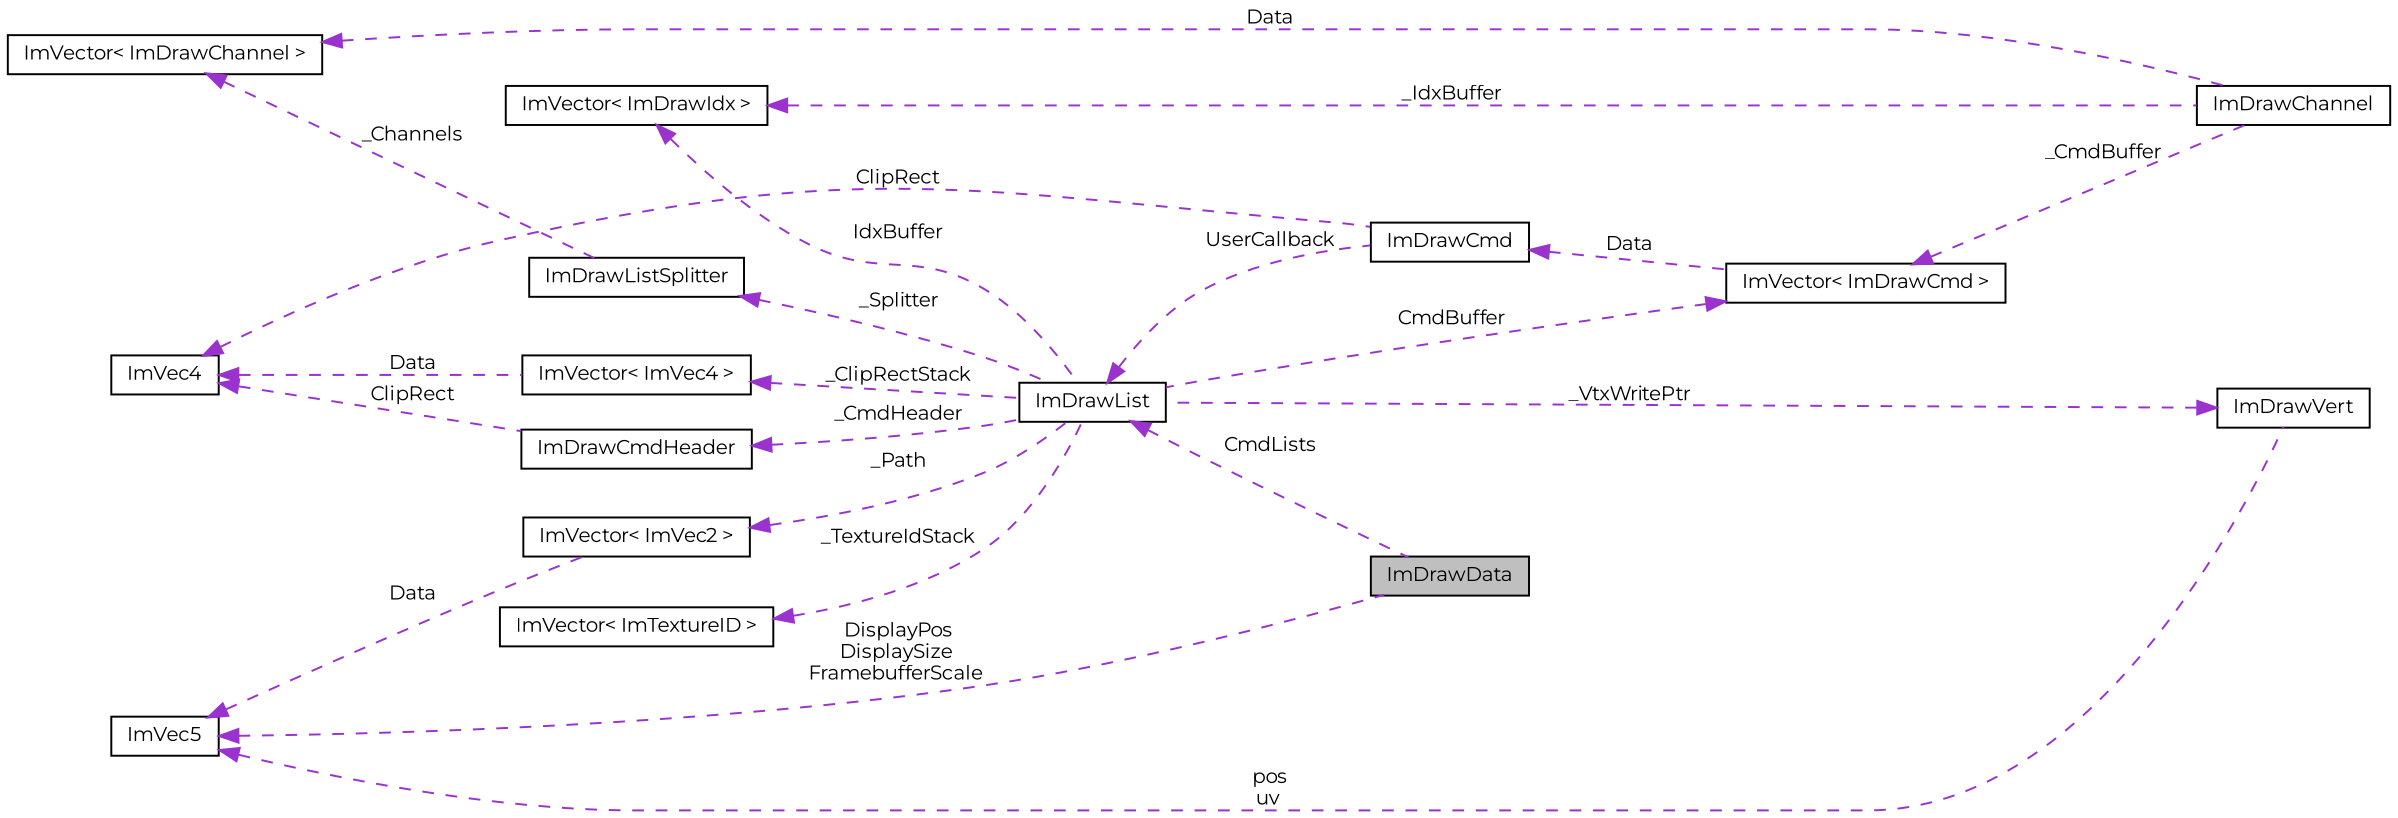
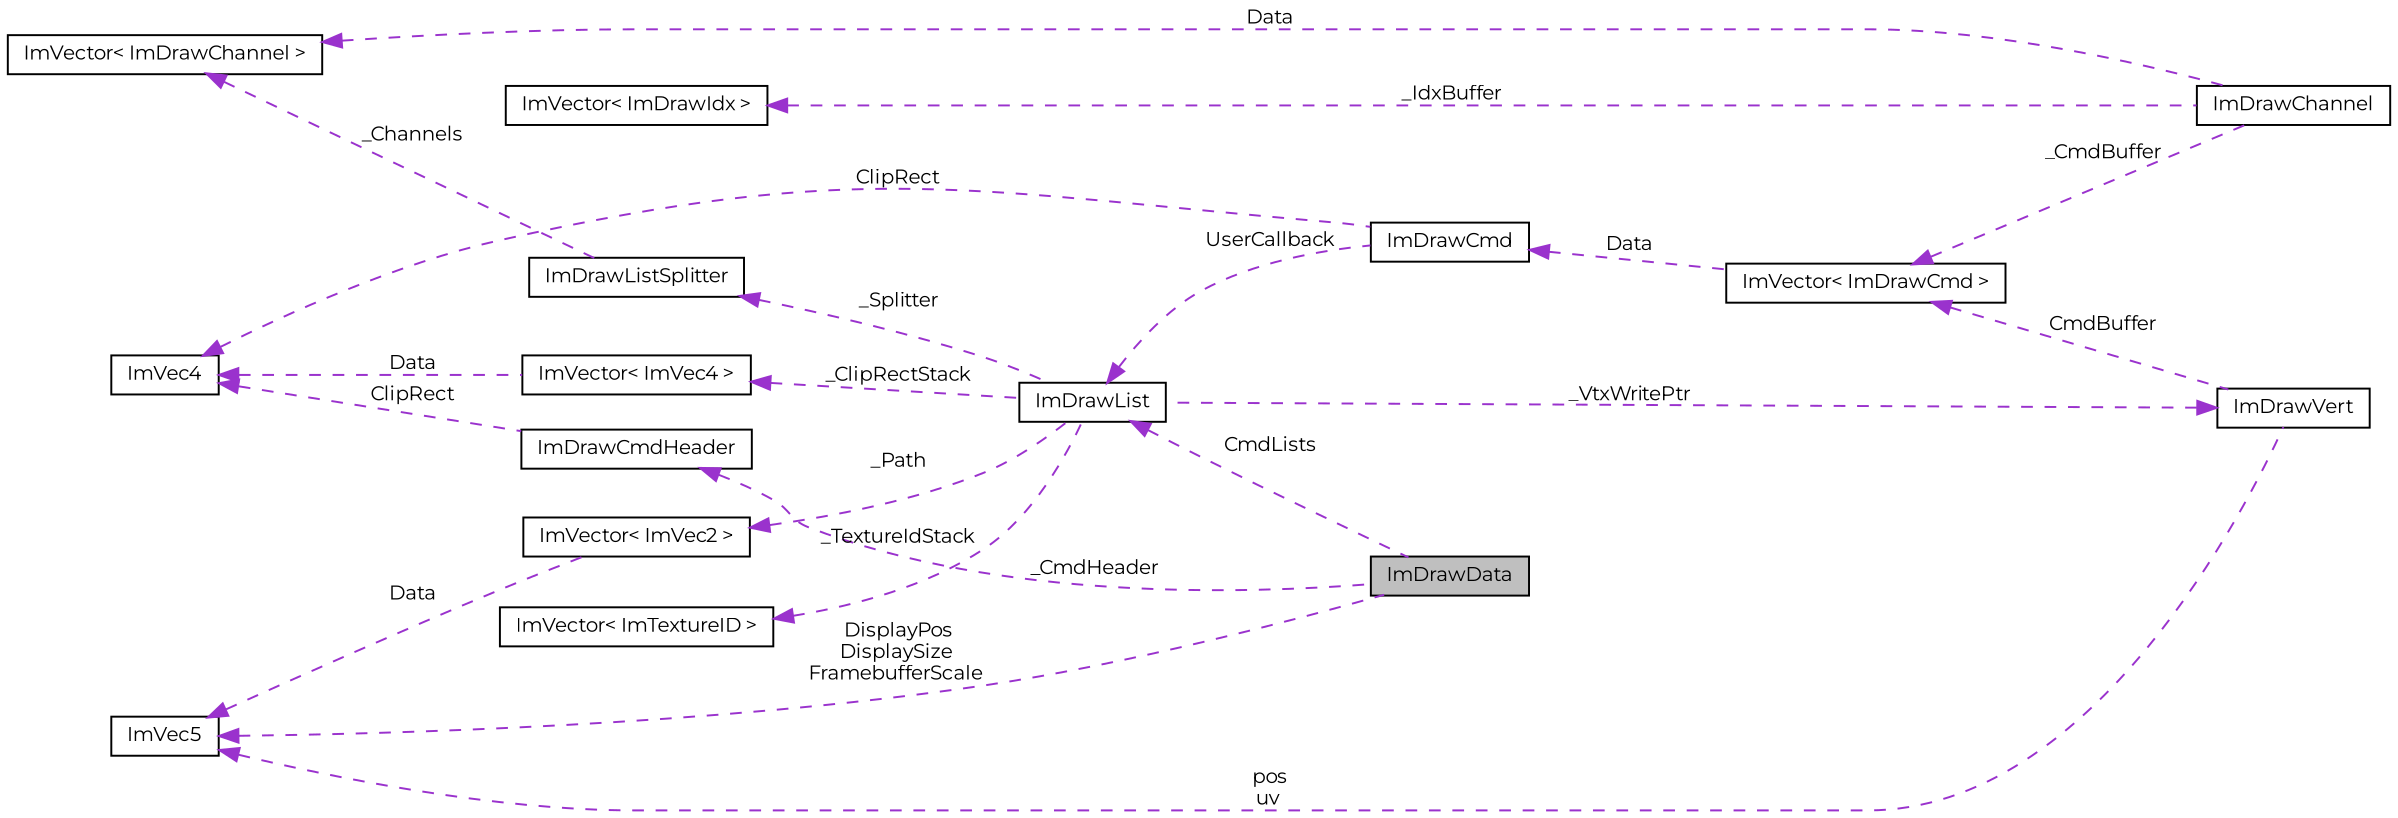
edge "ImDrawList" -> "ImVector< ImDrawIdx >": removed, label "IdxBuffer"
edge "ImDrawList" -> "ImVector< ImDrawCmd >": now "ImDrawVert" -> "ImVector< ImDrawCmd >"
edge "ImDrawList" -> "ImDrawCmdHeader": now "ImDrawData" -> "ImDrawCmdHeader"
